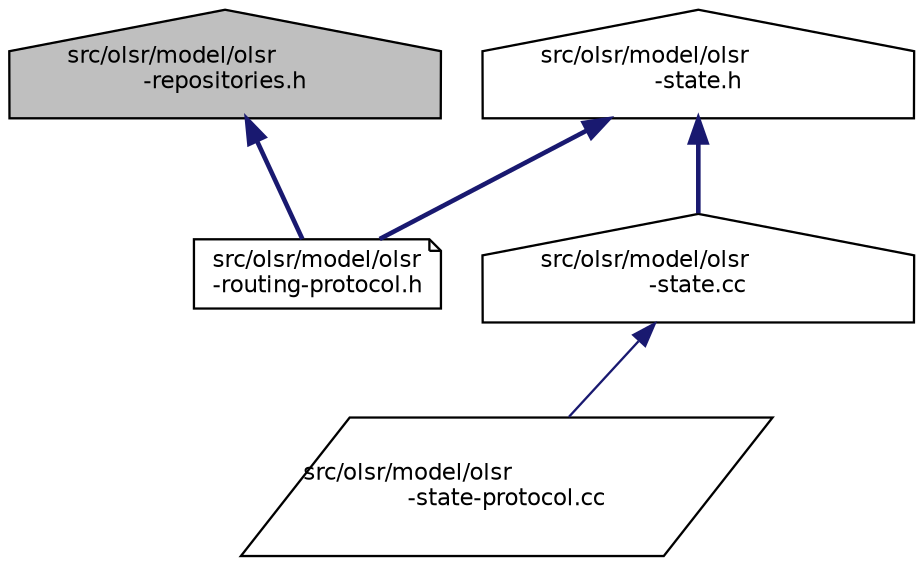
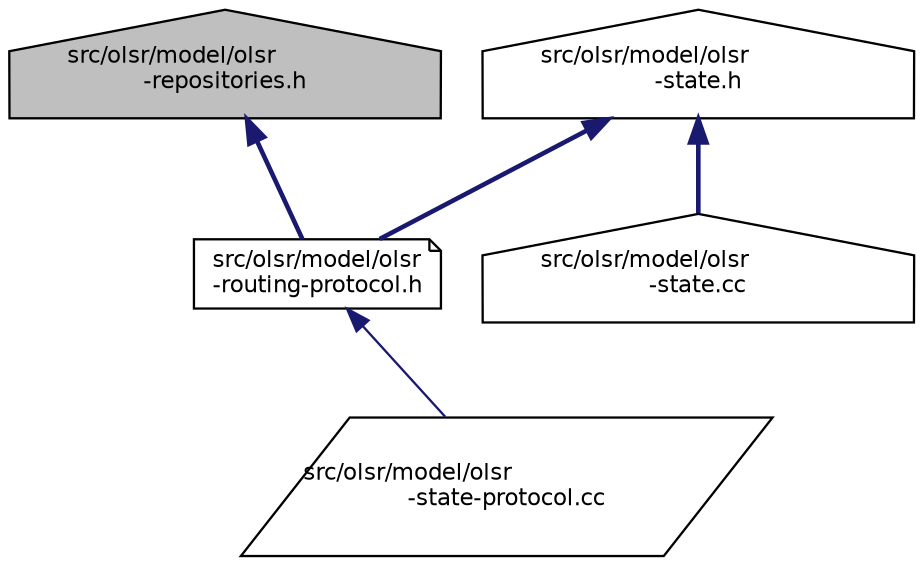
edge "src/olsr/model/olsr -state-protocol.cc" -> "src/olsr/model/olsr -state.cc": now "src/olsr/model/olsr -state-protocol.cc" -> "src/olsr/model/olsr -routing-protocol.h"
